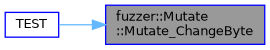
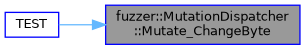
node "fuzzer::Mutate ::Mutate_ChangeByte": label "fuzzer::Mutate ::Mutate_ChangeByte" -> "fuzzer::MutationDispatcher ::Mutate_ChangeByte"
